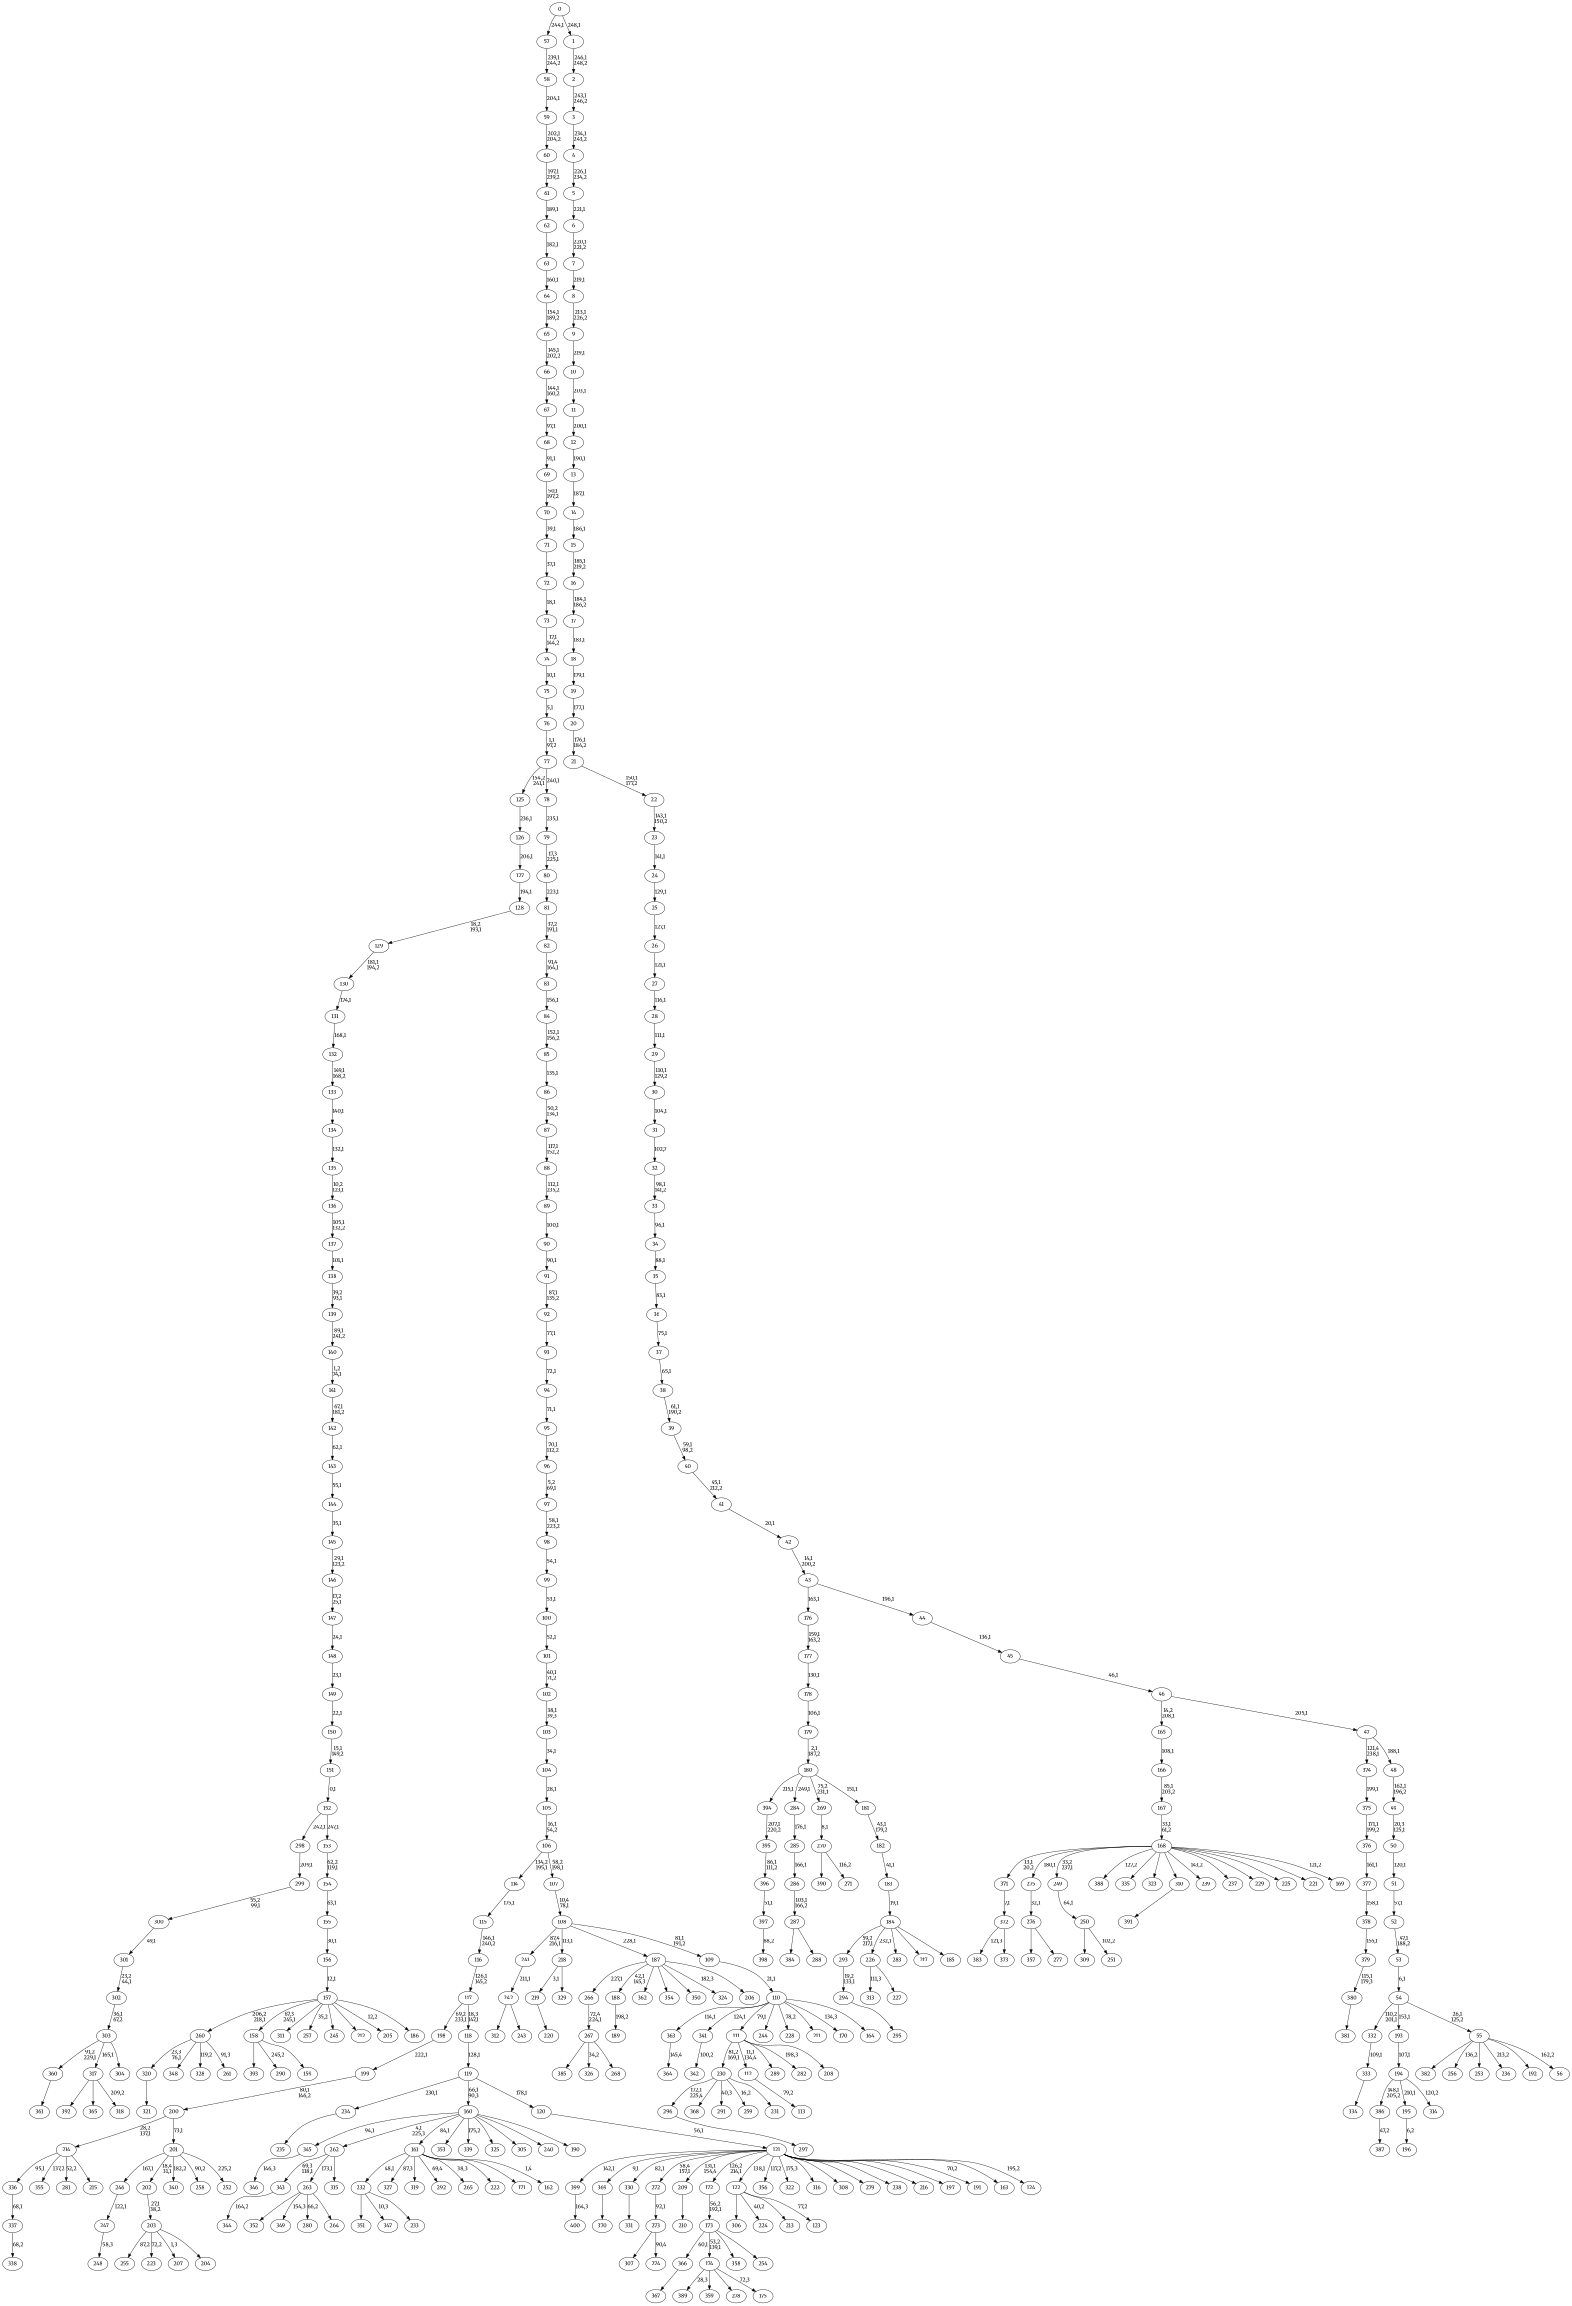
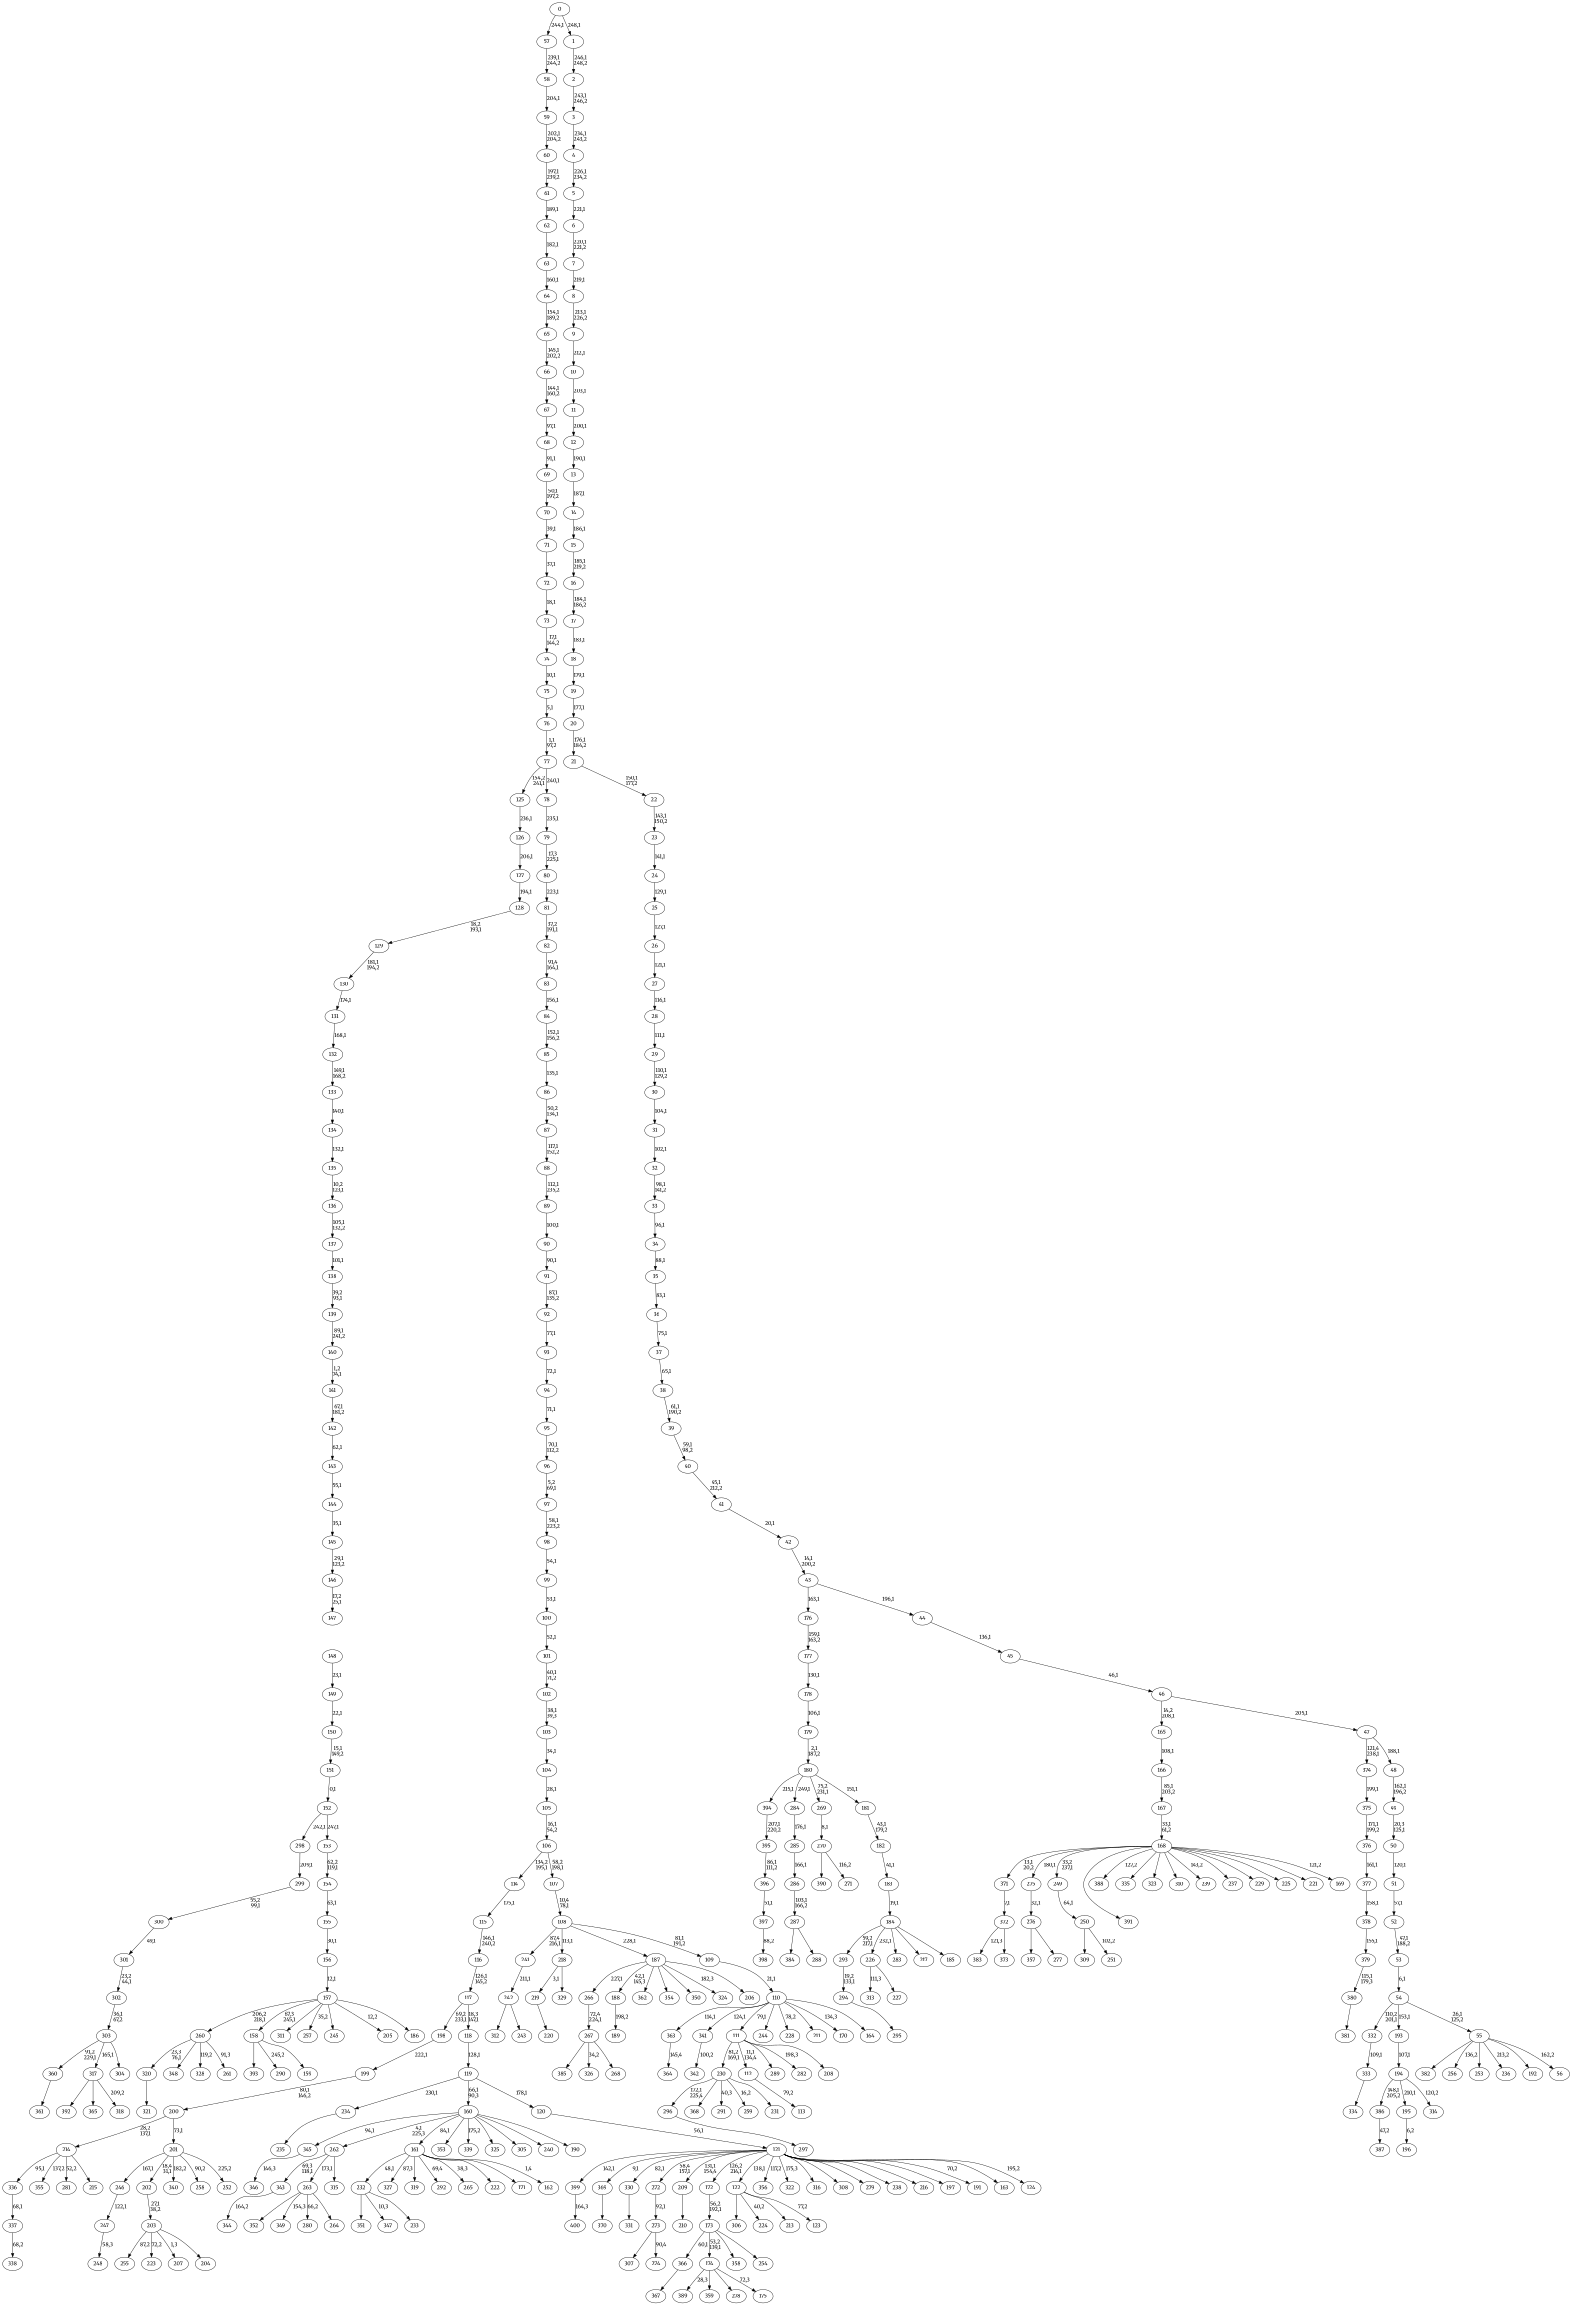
edge "9" -> "10": label "219,1" -> "212,1"
edge "31" -> "32": label "102,7" -> "102,1"
edge "147" -> "148": removed, label "24,1"
edge "310" -> "391": now "168" -> "391"
node "212": removed
